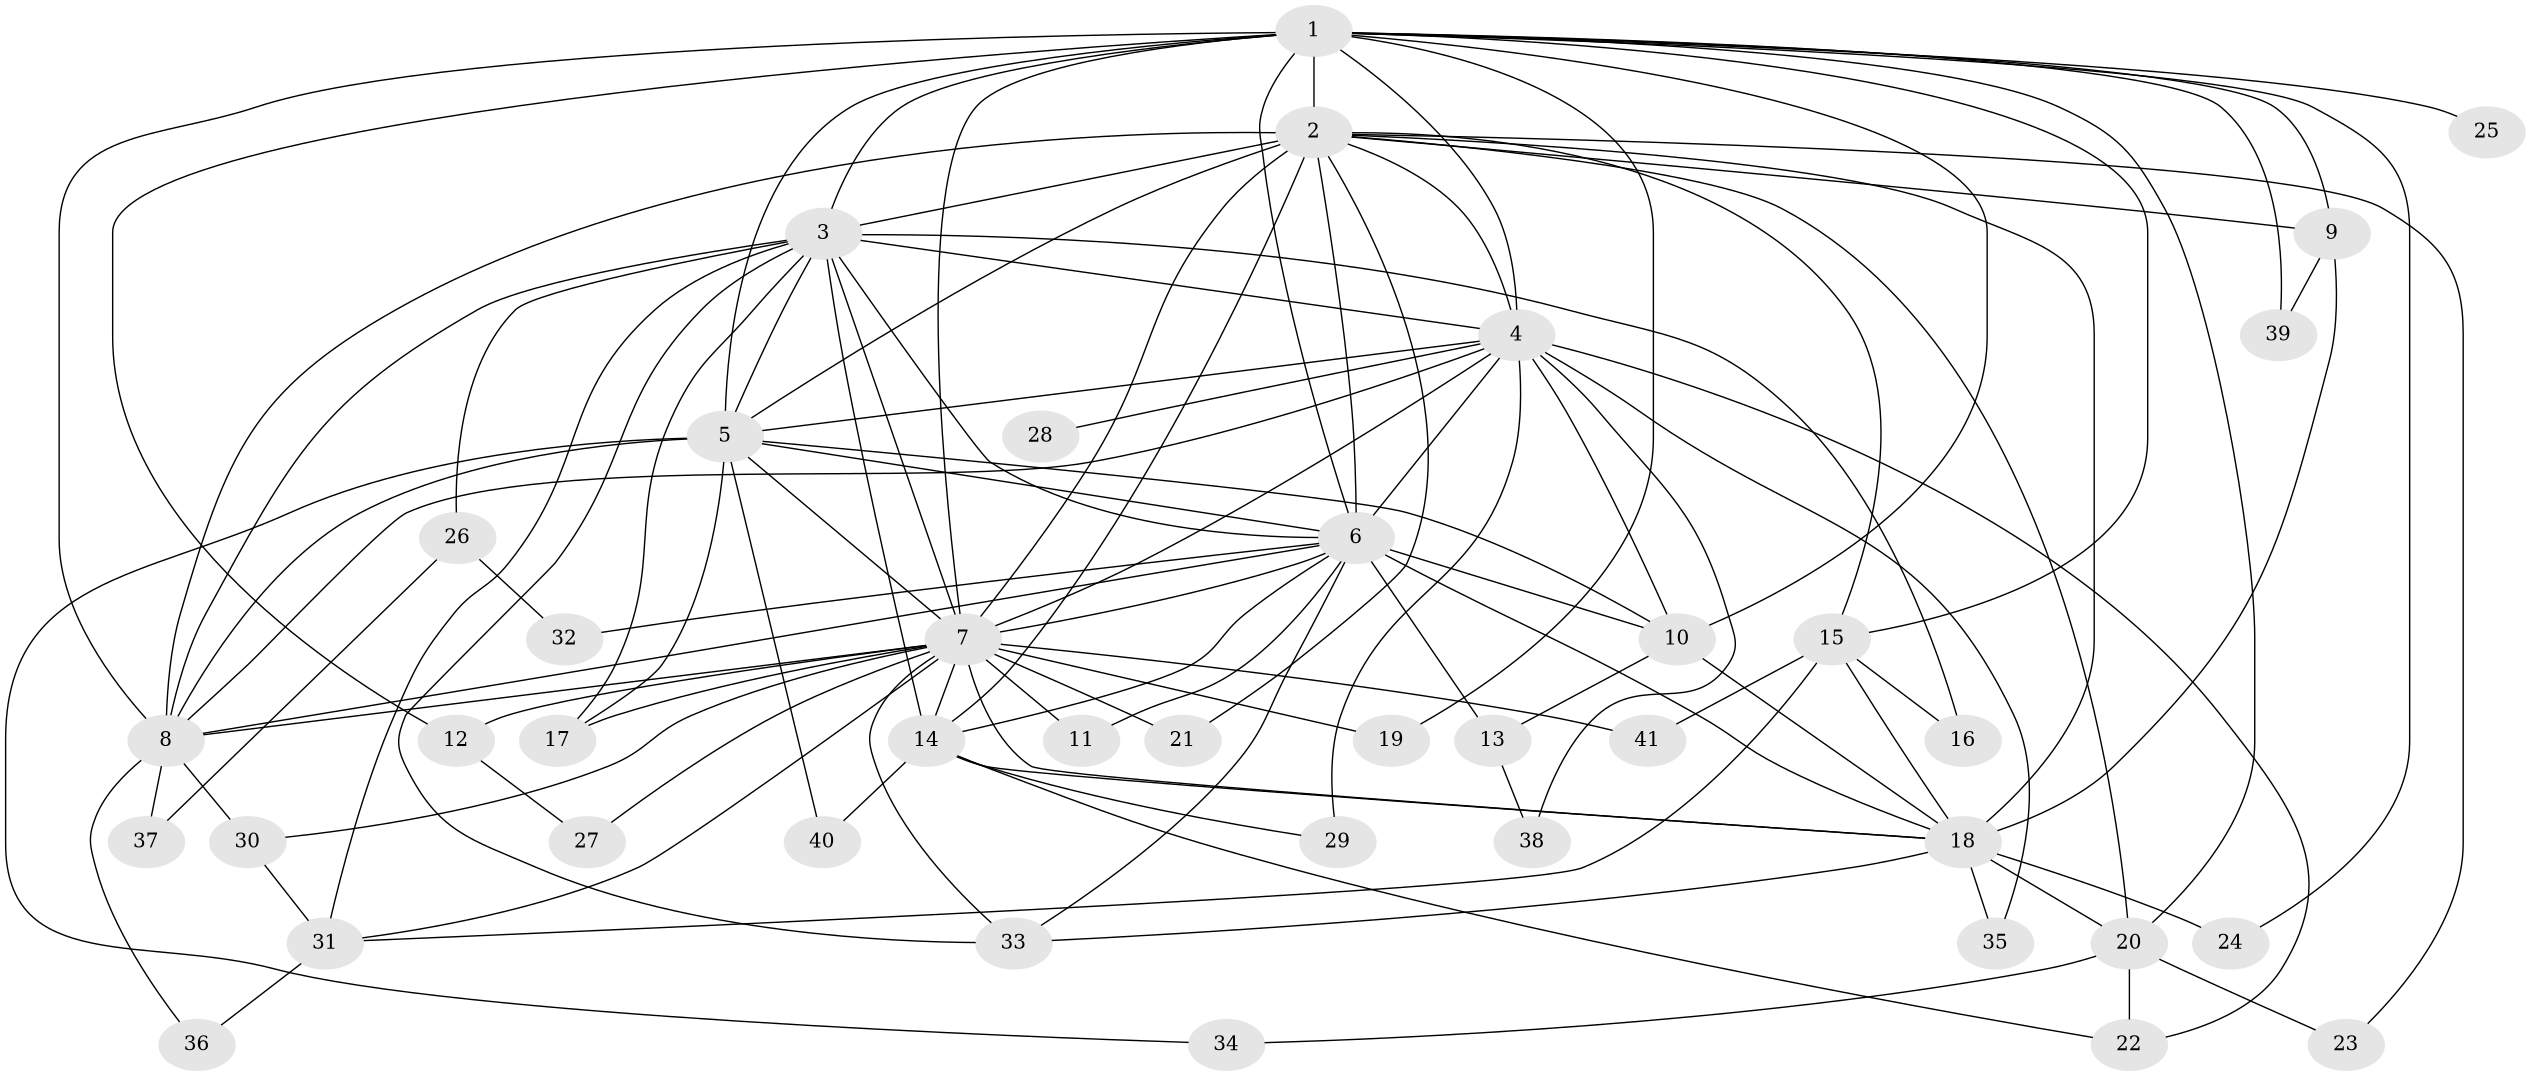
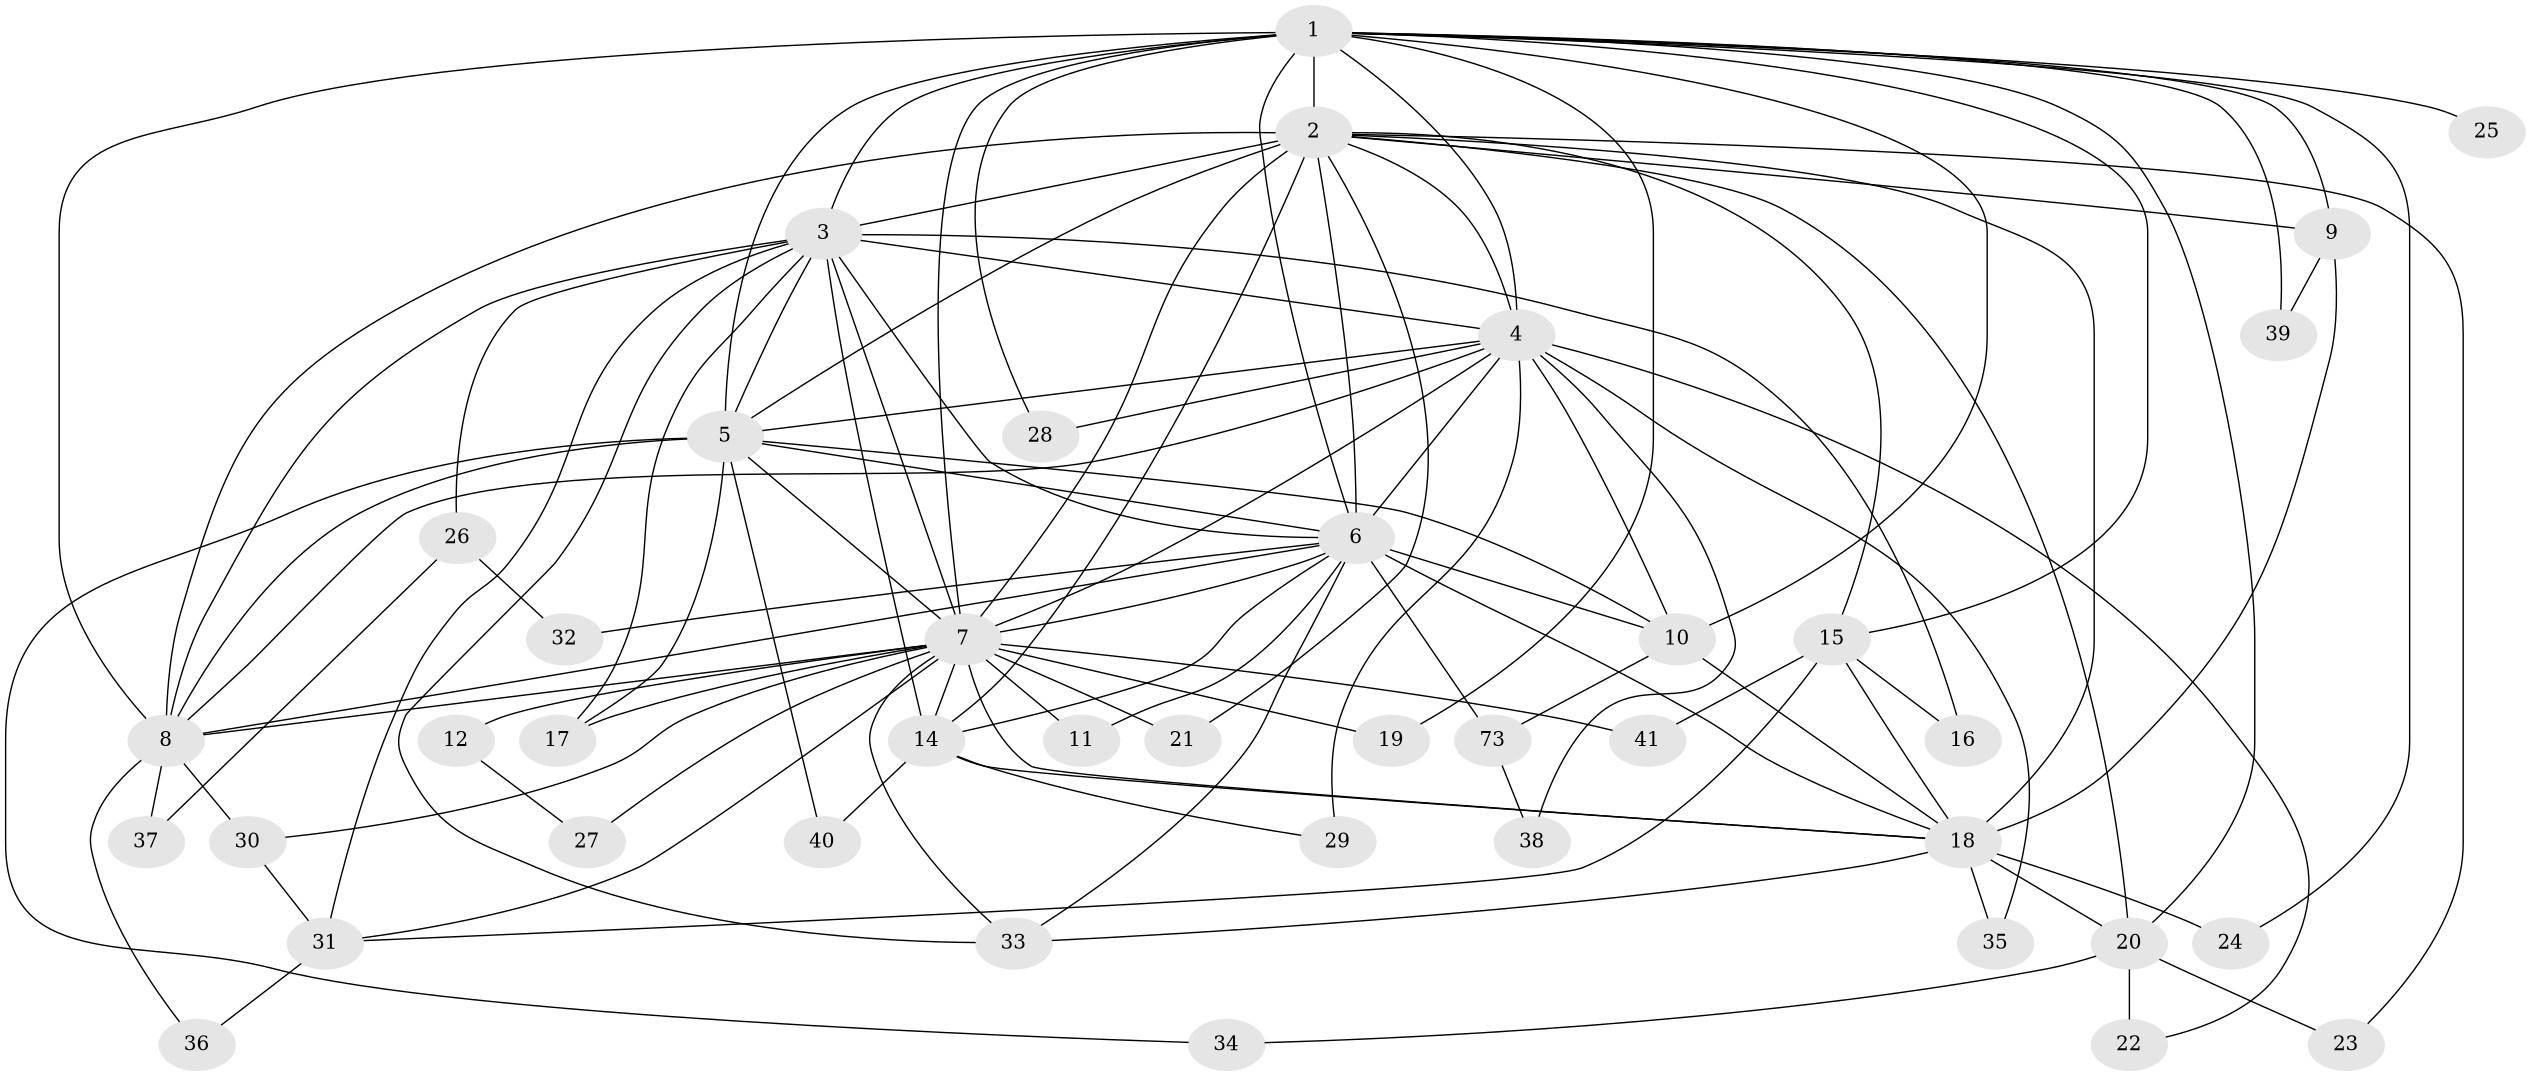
edge "1" -- "12": now "1" -- "28"
node "13": label "13" -> "73"
edge "14" -- "22": removed
